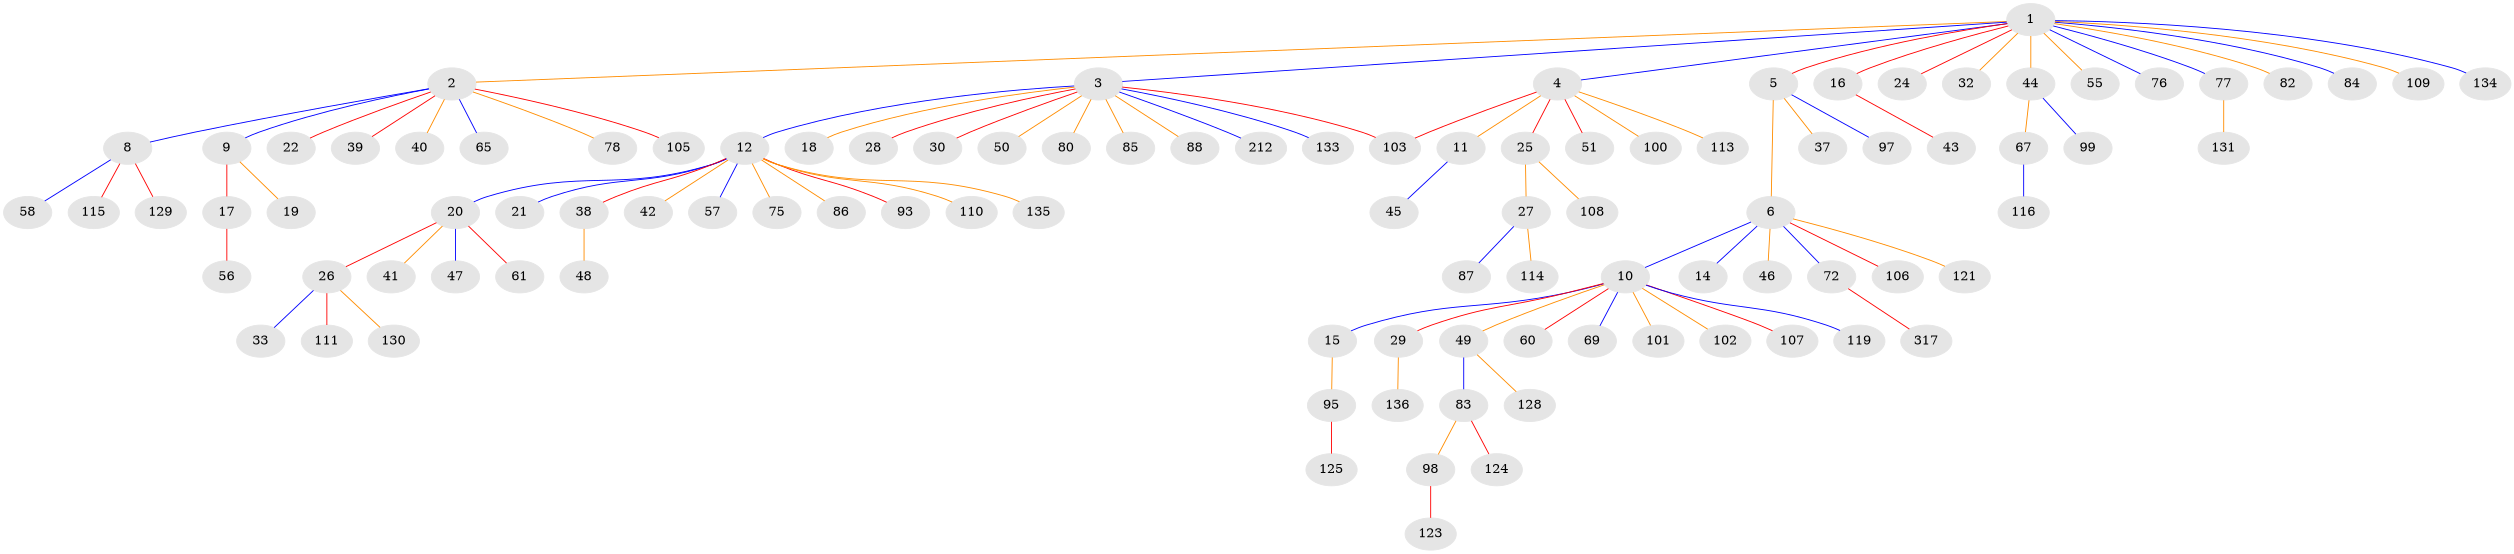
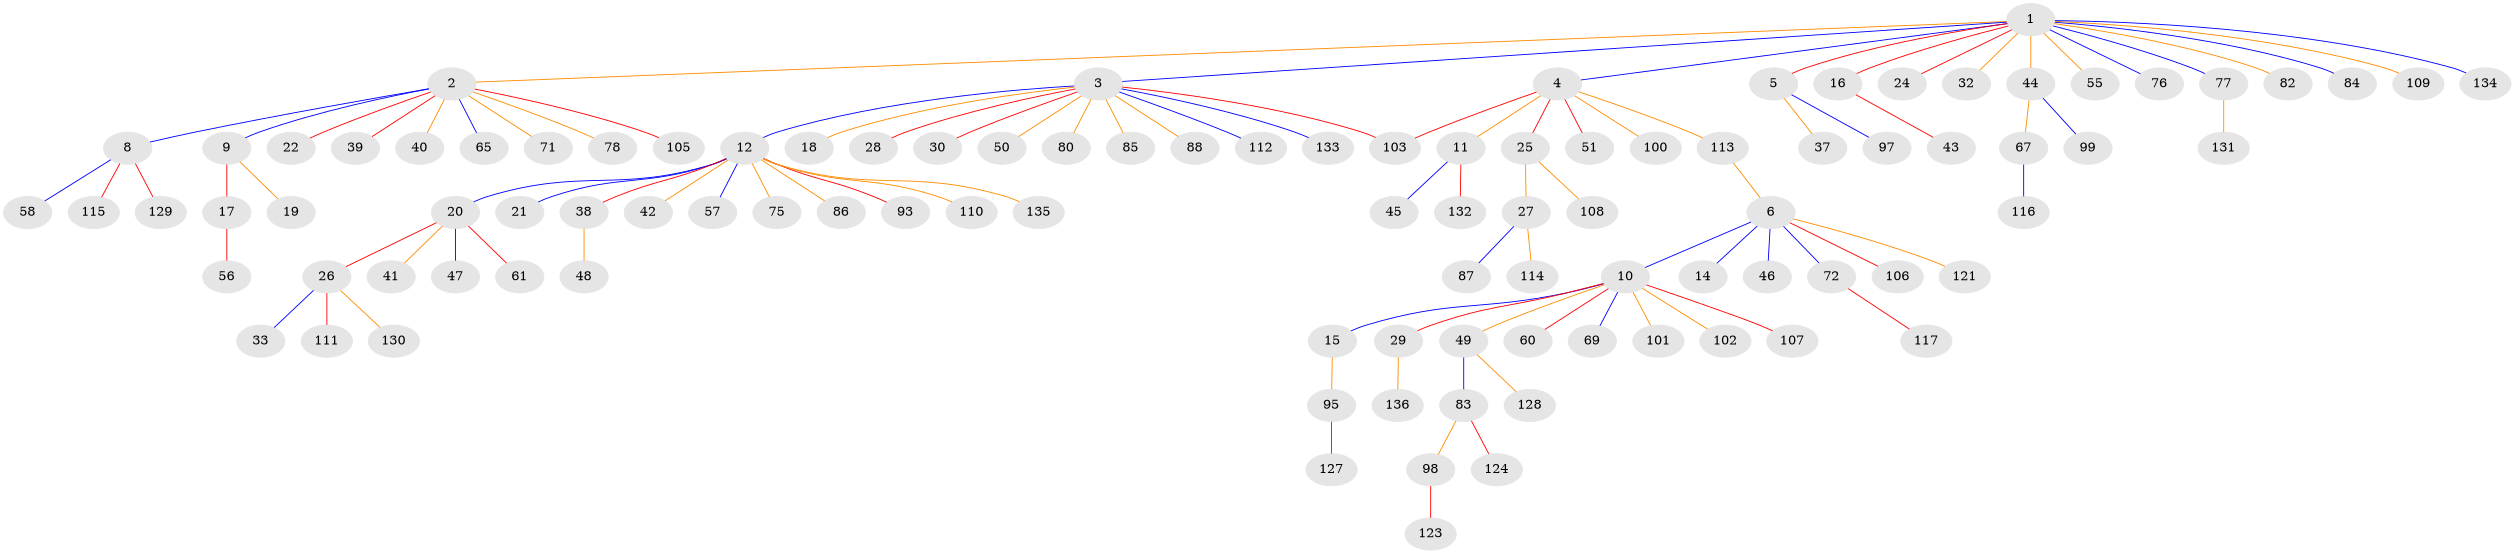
node "71": added
node "212": label "212" -> "112"
edge "5" -- "6": now "113" -- "6"
node "132": added
edge "6" -- "46": color darkorange -> blue
node "119": removed
node "317": label "317" -> "117"
node "125": label "125" -> "127"
